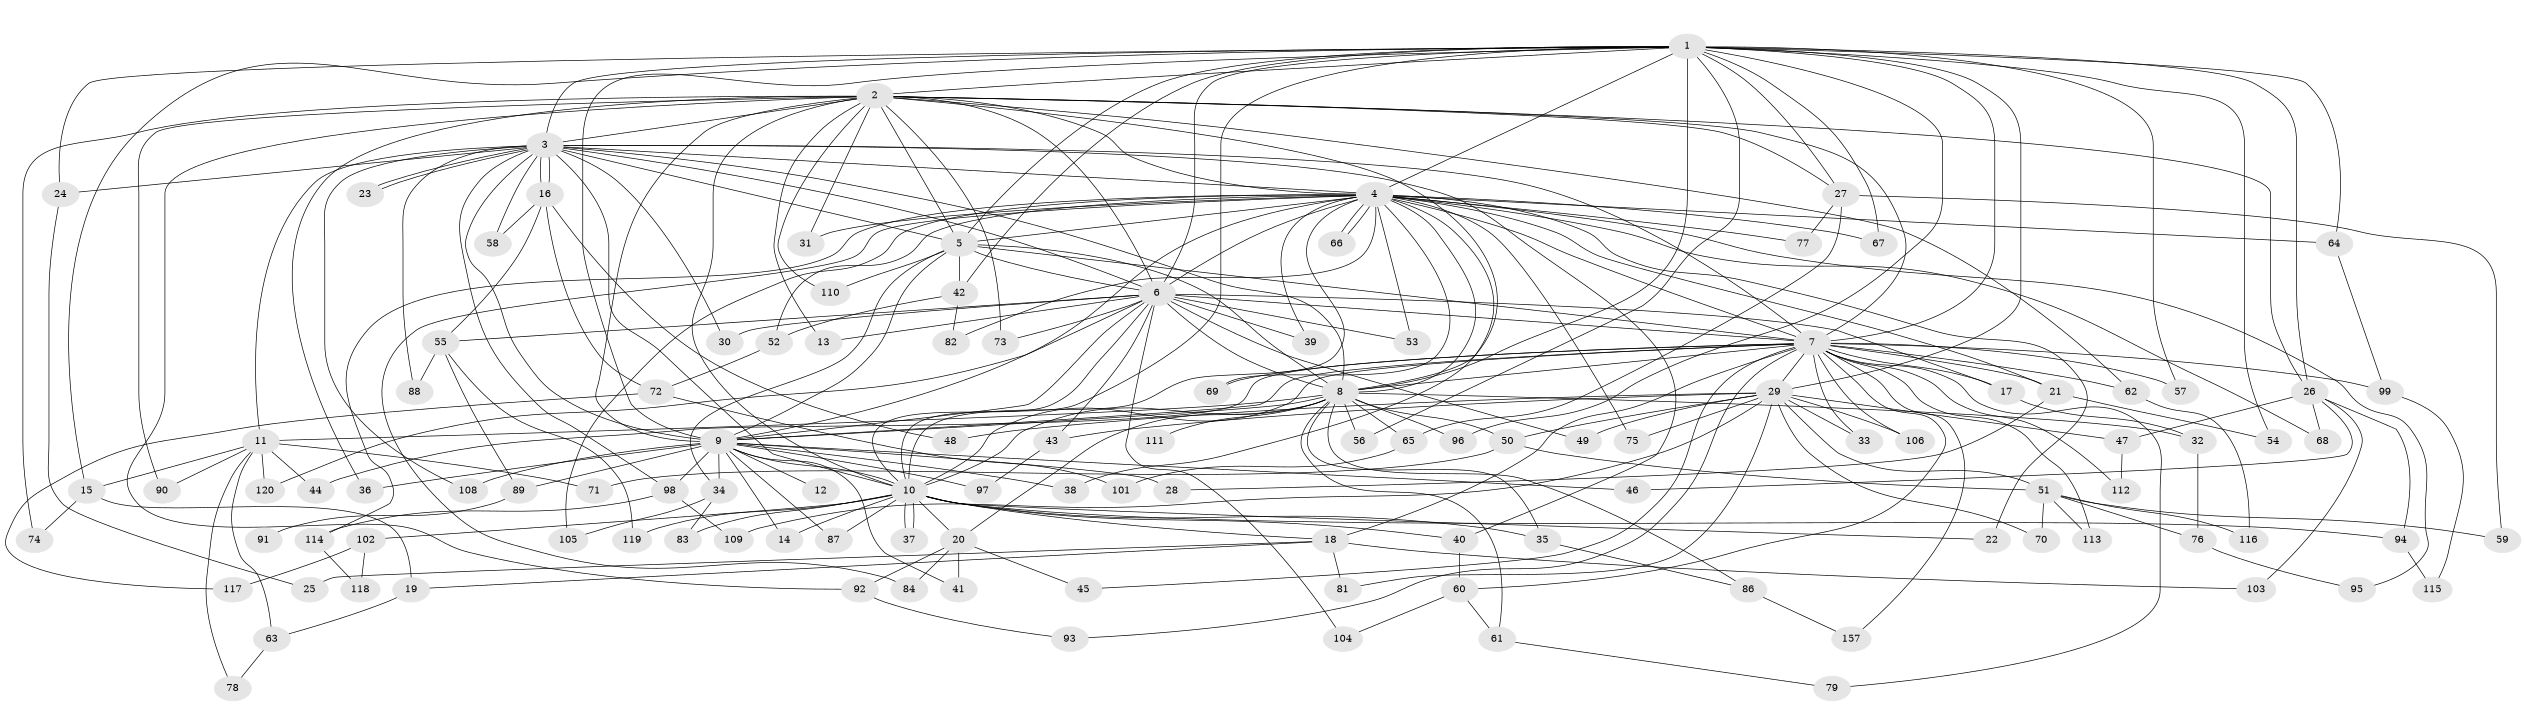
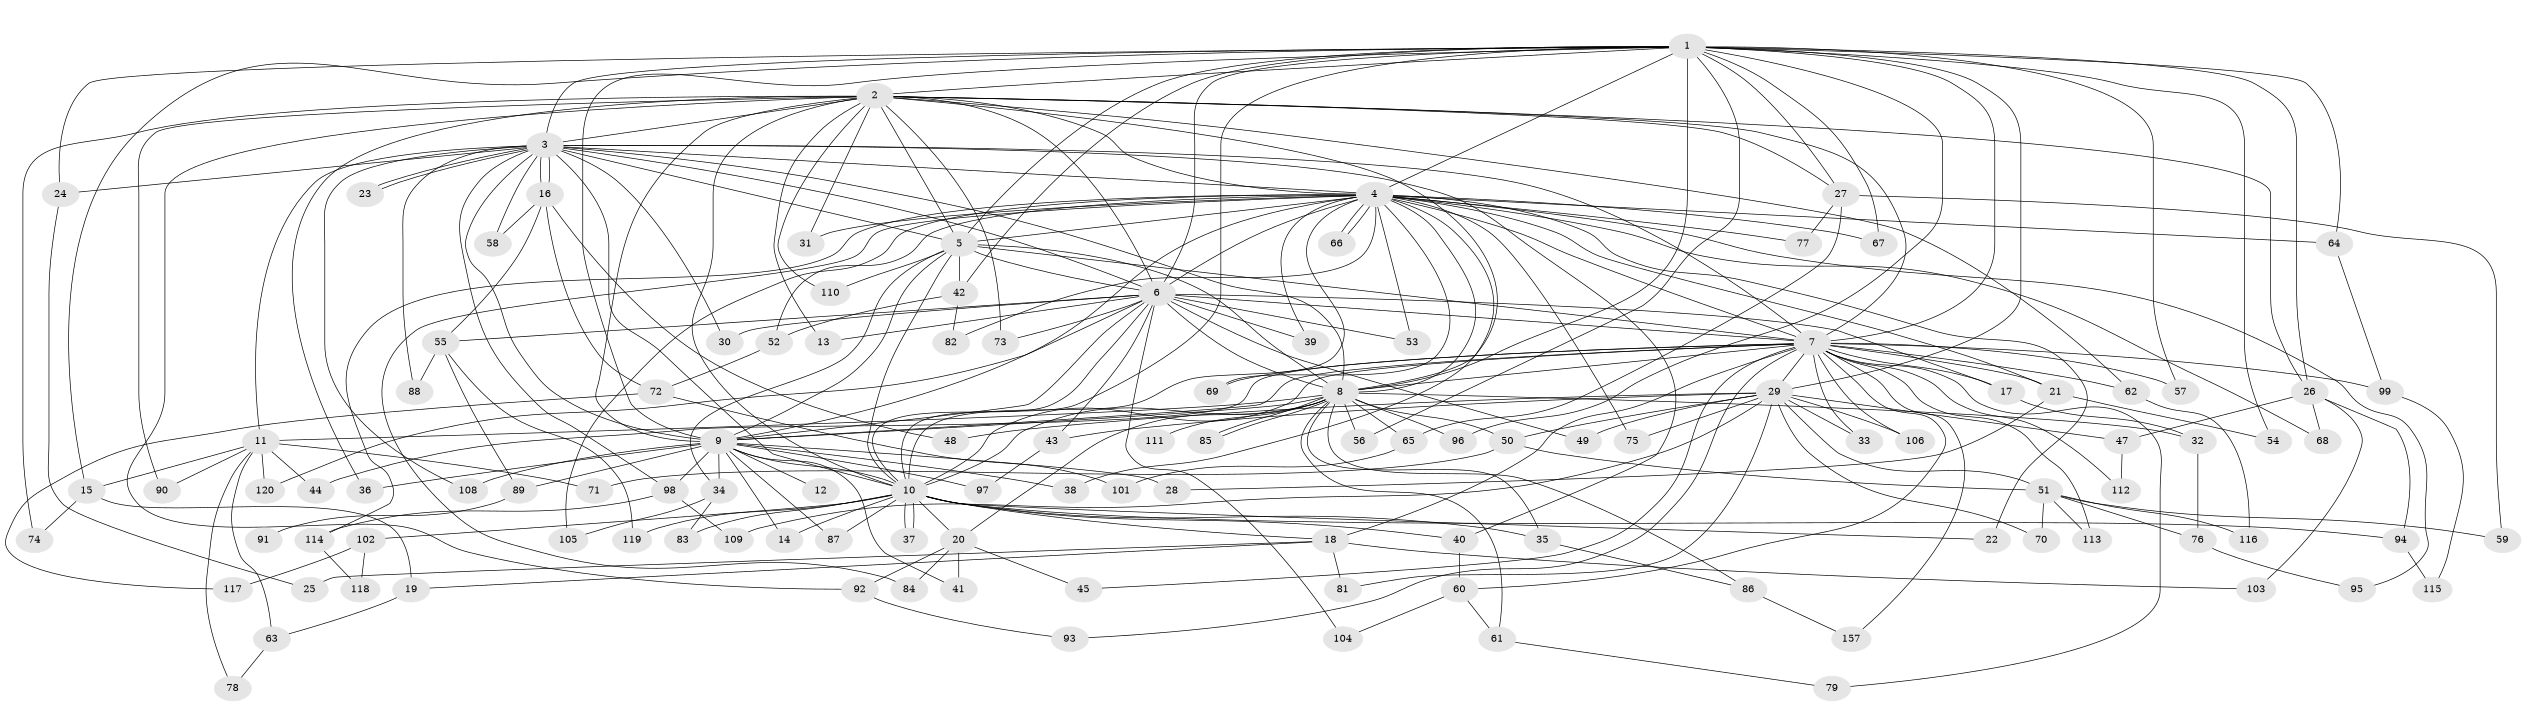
edge "5" -- "10": added
node "85": added
node "46": removed
